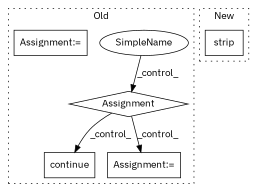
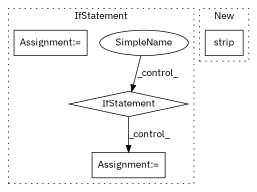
cluster "Old": label "Old" -> "IfStatement"
node "Assignment": label "Assignment" -> "IfStatement"
node "continue": removed
